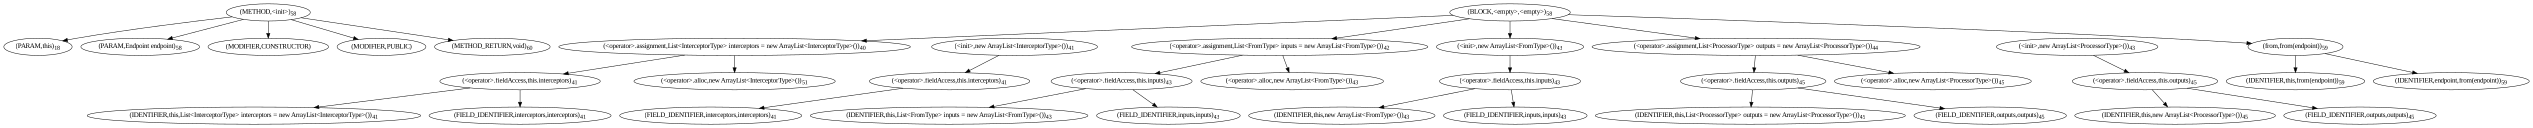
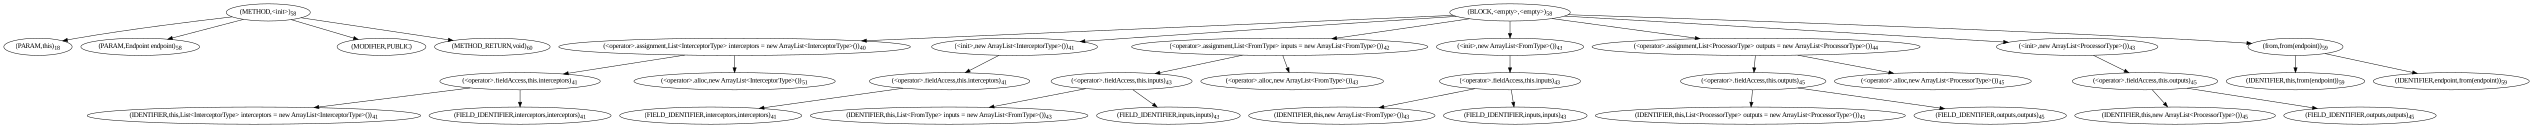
edge "(BLOCK,<empty>,<empty>)" -> "(<init>,new ArrayList<InterceptorType>())": added
edge "(BLOCK,<empty>,<empty>)" -> "(<init>,new ArrayList<ProcessorType>())": added
node "(MODIFIER,CONSTRUCTOR)": removed
